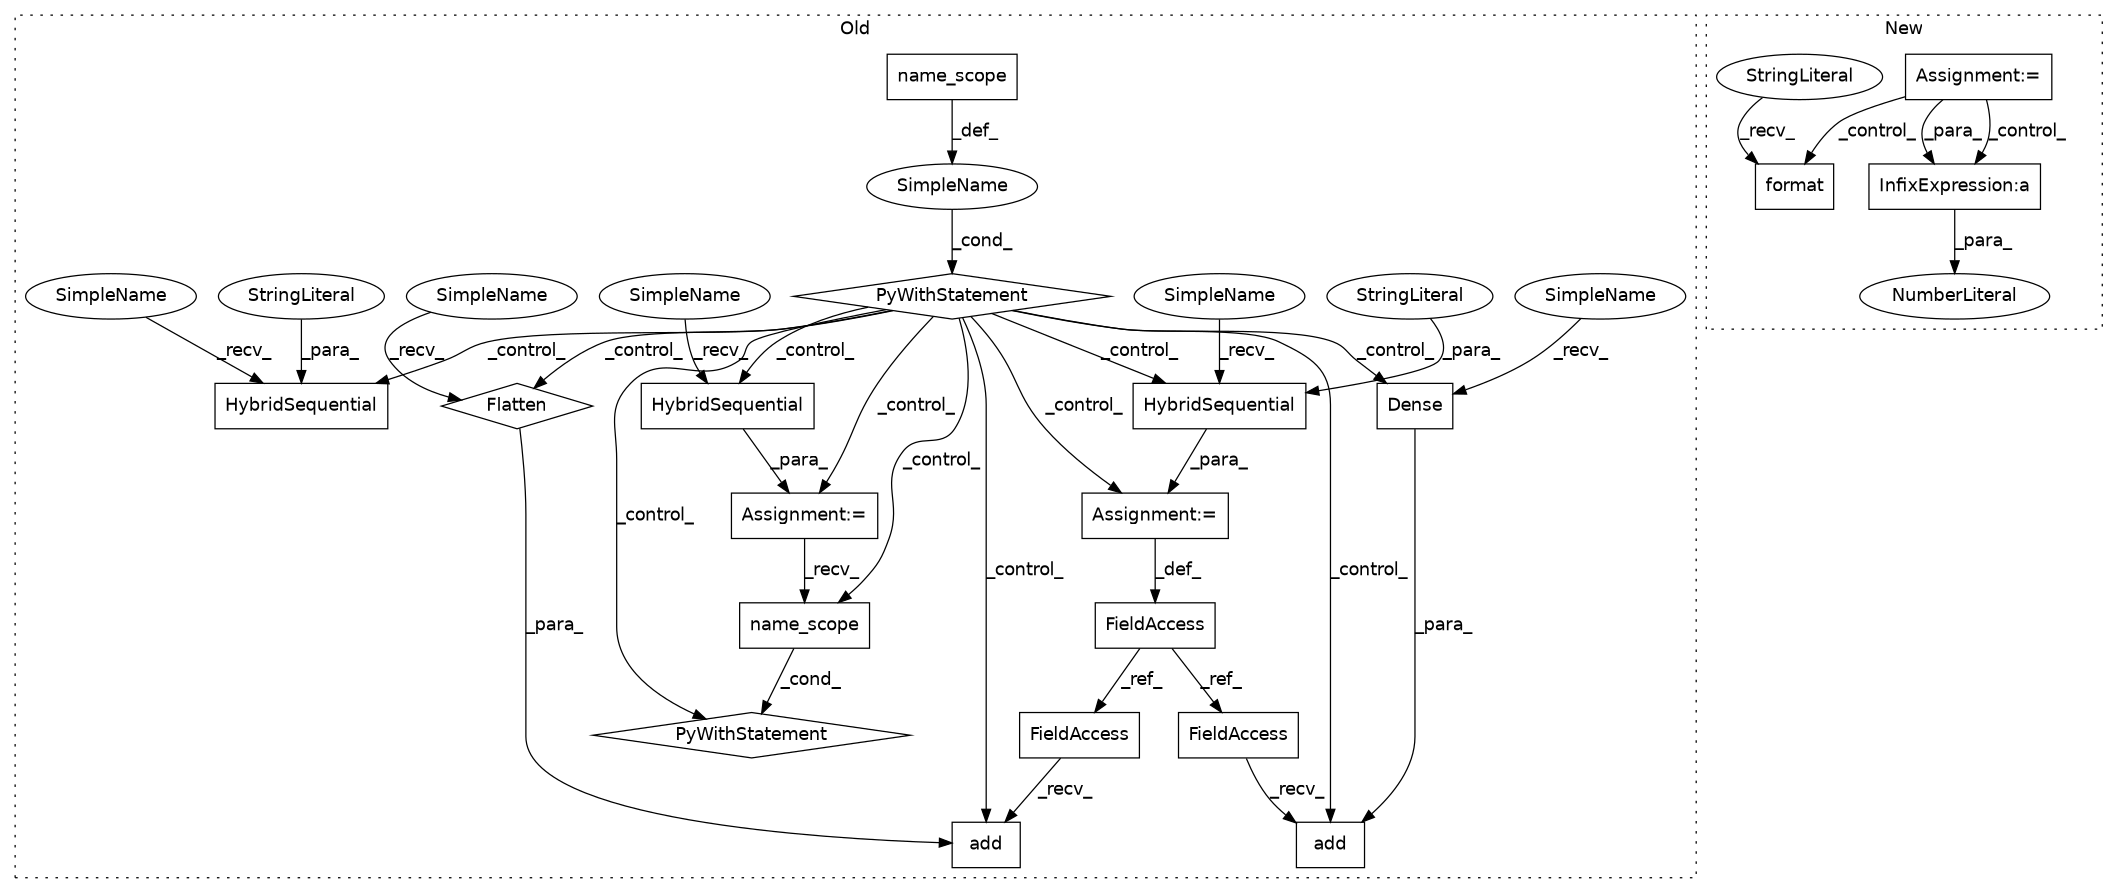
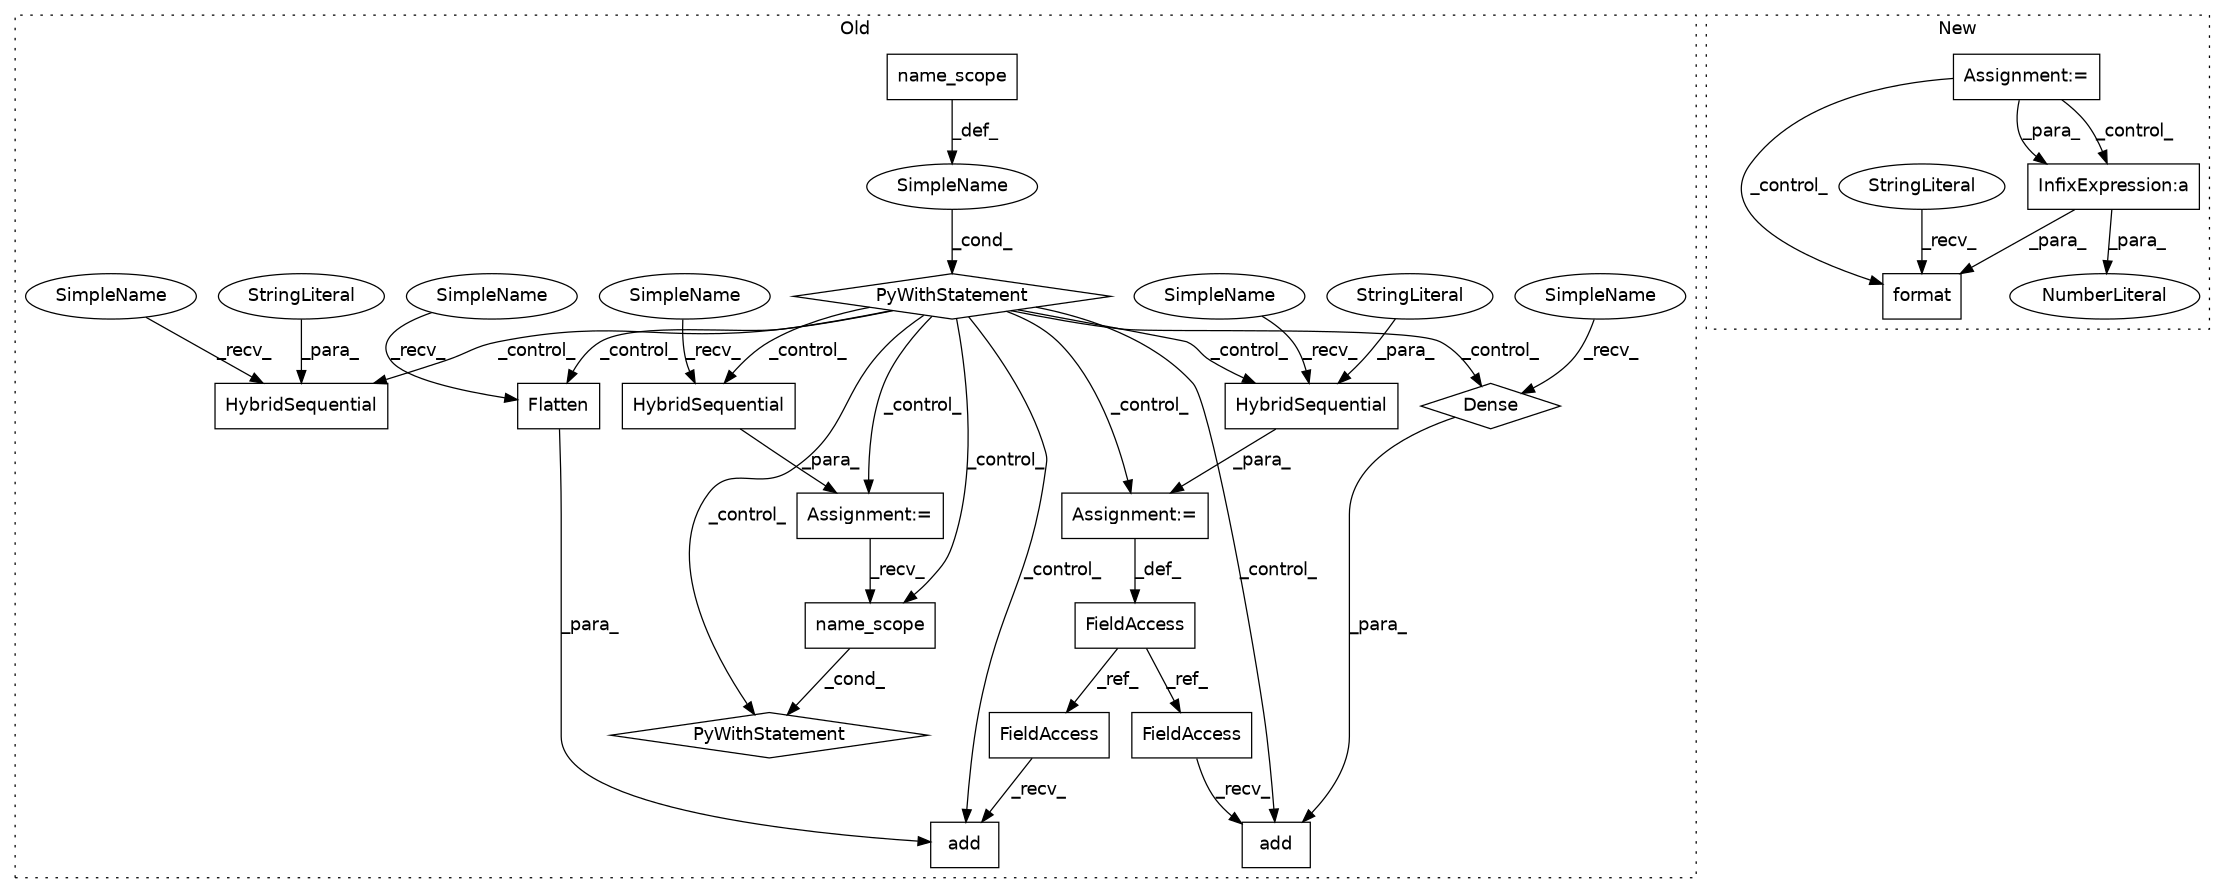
edge "InfixExpression:a" -> "format": added, label "_para_"
node "Flatten": shape diamond -> box
node "Dense": shape box -> diamond
